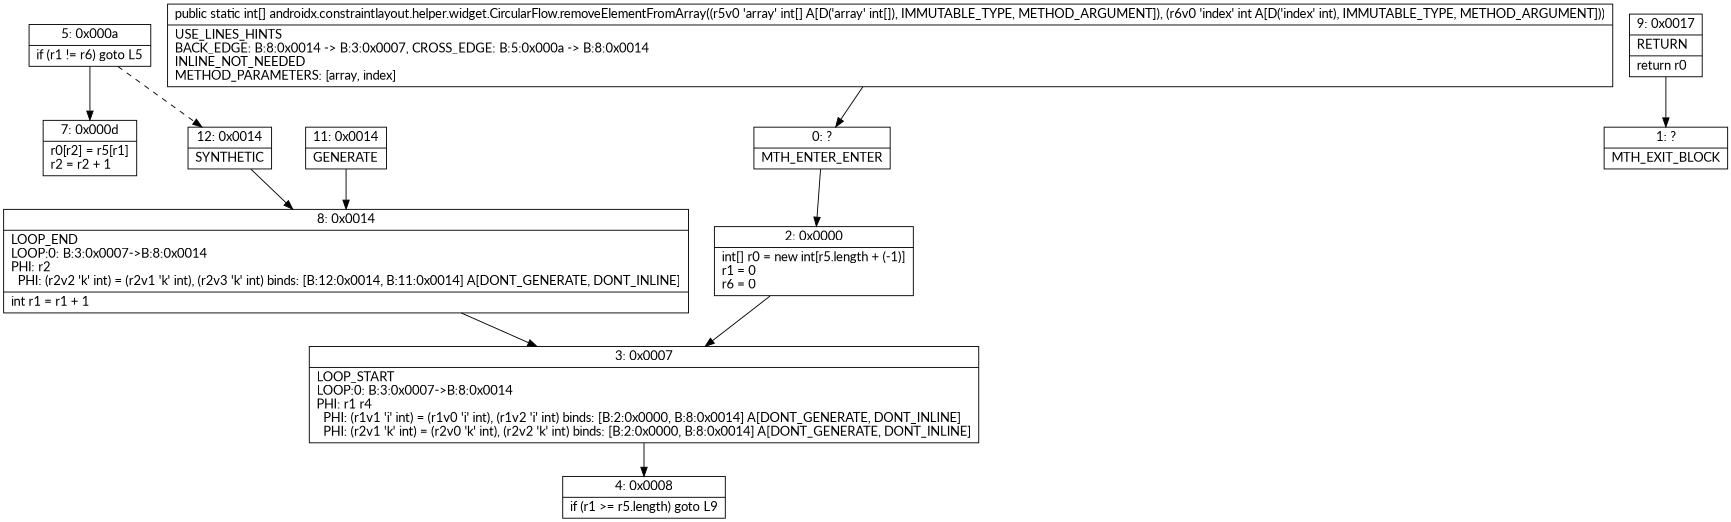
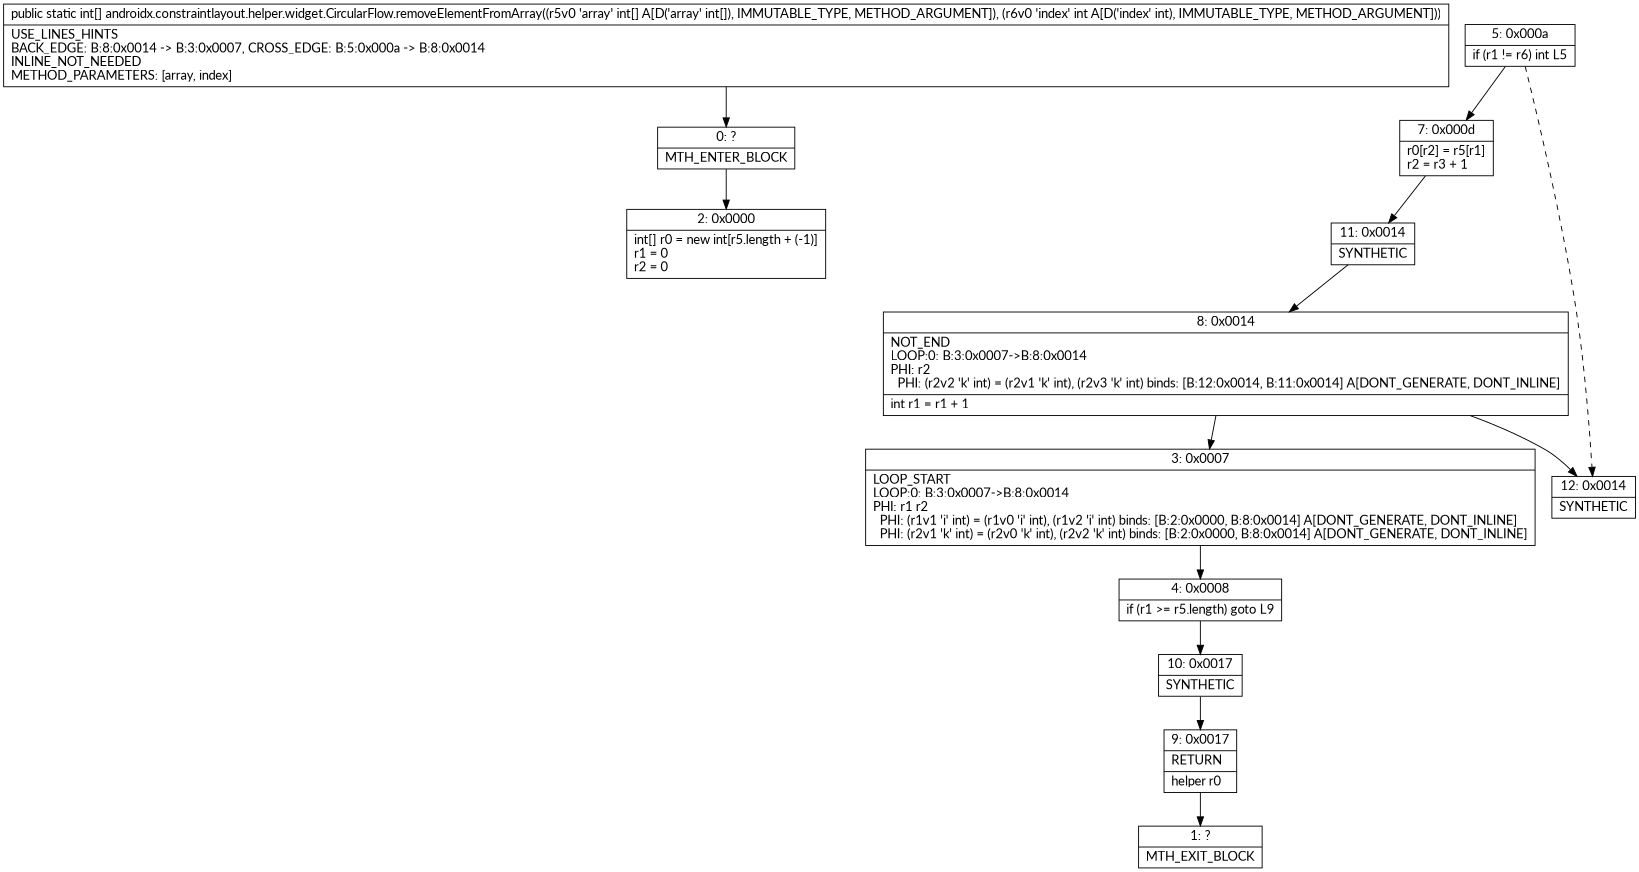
node "5: 0x000a": text "if (r1 != r6) goto L5" -> "if (r1 != r6) int L5"
node "9: 0x0017": text "return r0" -> "helper r0"
node "11: 0x0014": text "GENERATE" -> "SYNTHETIC"
node "0: ?": text "MTH_ENTER_ENTER" -> "MTH_ENTER_BLOCK"
node "7: 0x000d": text "r2 = r2 + 1" -> "r2 = r3 + 1"
edge "12: 0x0014" -> "8: 0x0014": reversed
edge "7: 0x000d" -> "11: 0x0014": added
node "8: 0x0014": text "LOOP_END" -> "NOT_END"
node "2: 0x0000": text "r6 = 0" -> "r2 = 0"
edge "2: 0x0000" -> "3: 0x0007": removed
node "3: 0x0007": text "PHI: r1 r4" -> "PHI: r1 r2"
node "10: 0x0017": added
